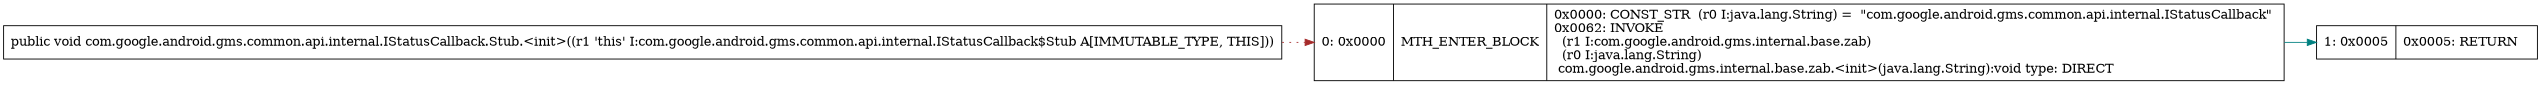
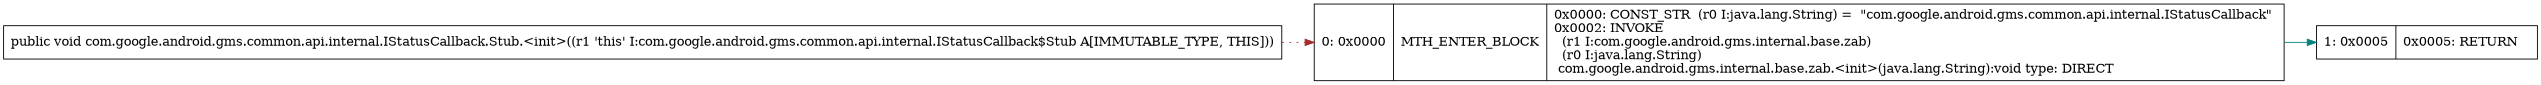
node "0: 0x0000": text "0x0062: INVOKE" -> "0x0002: INVOKE"
